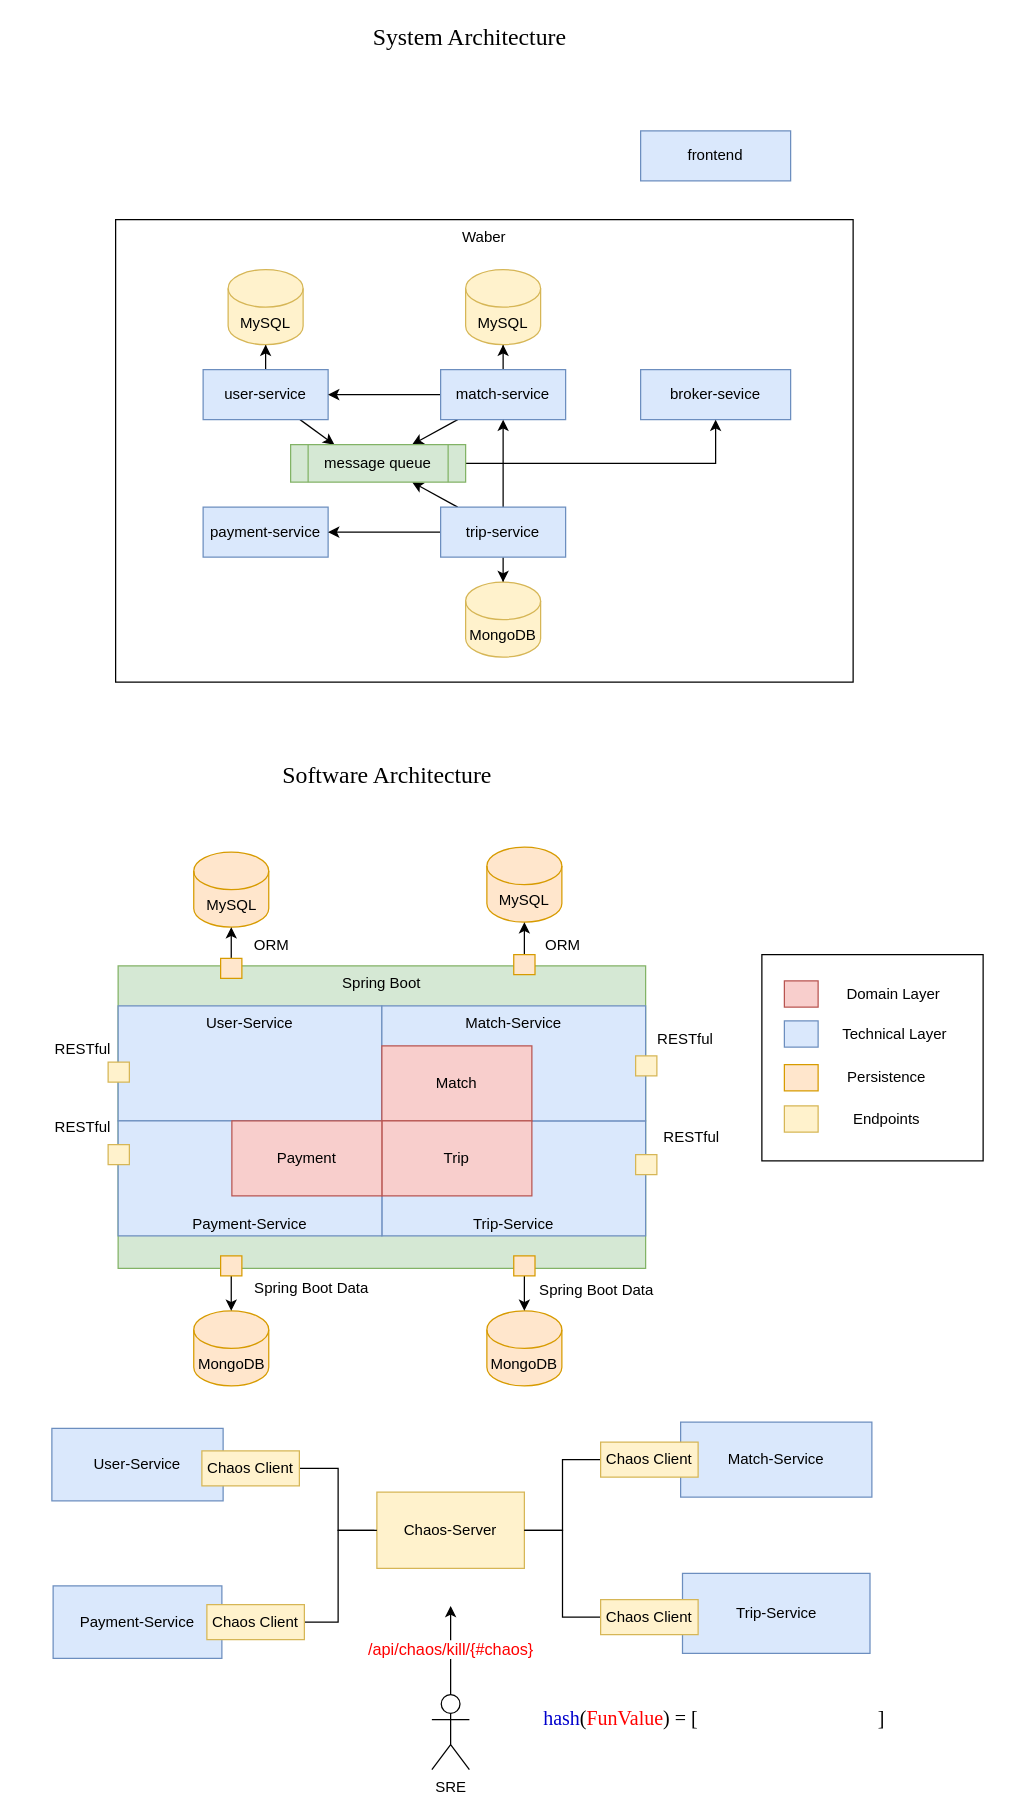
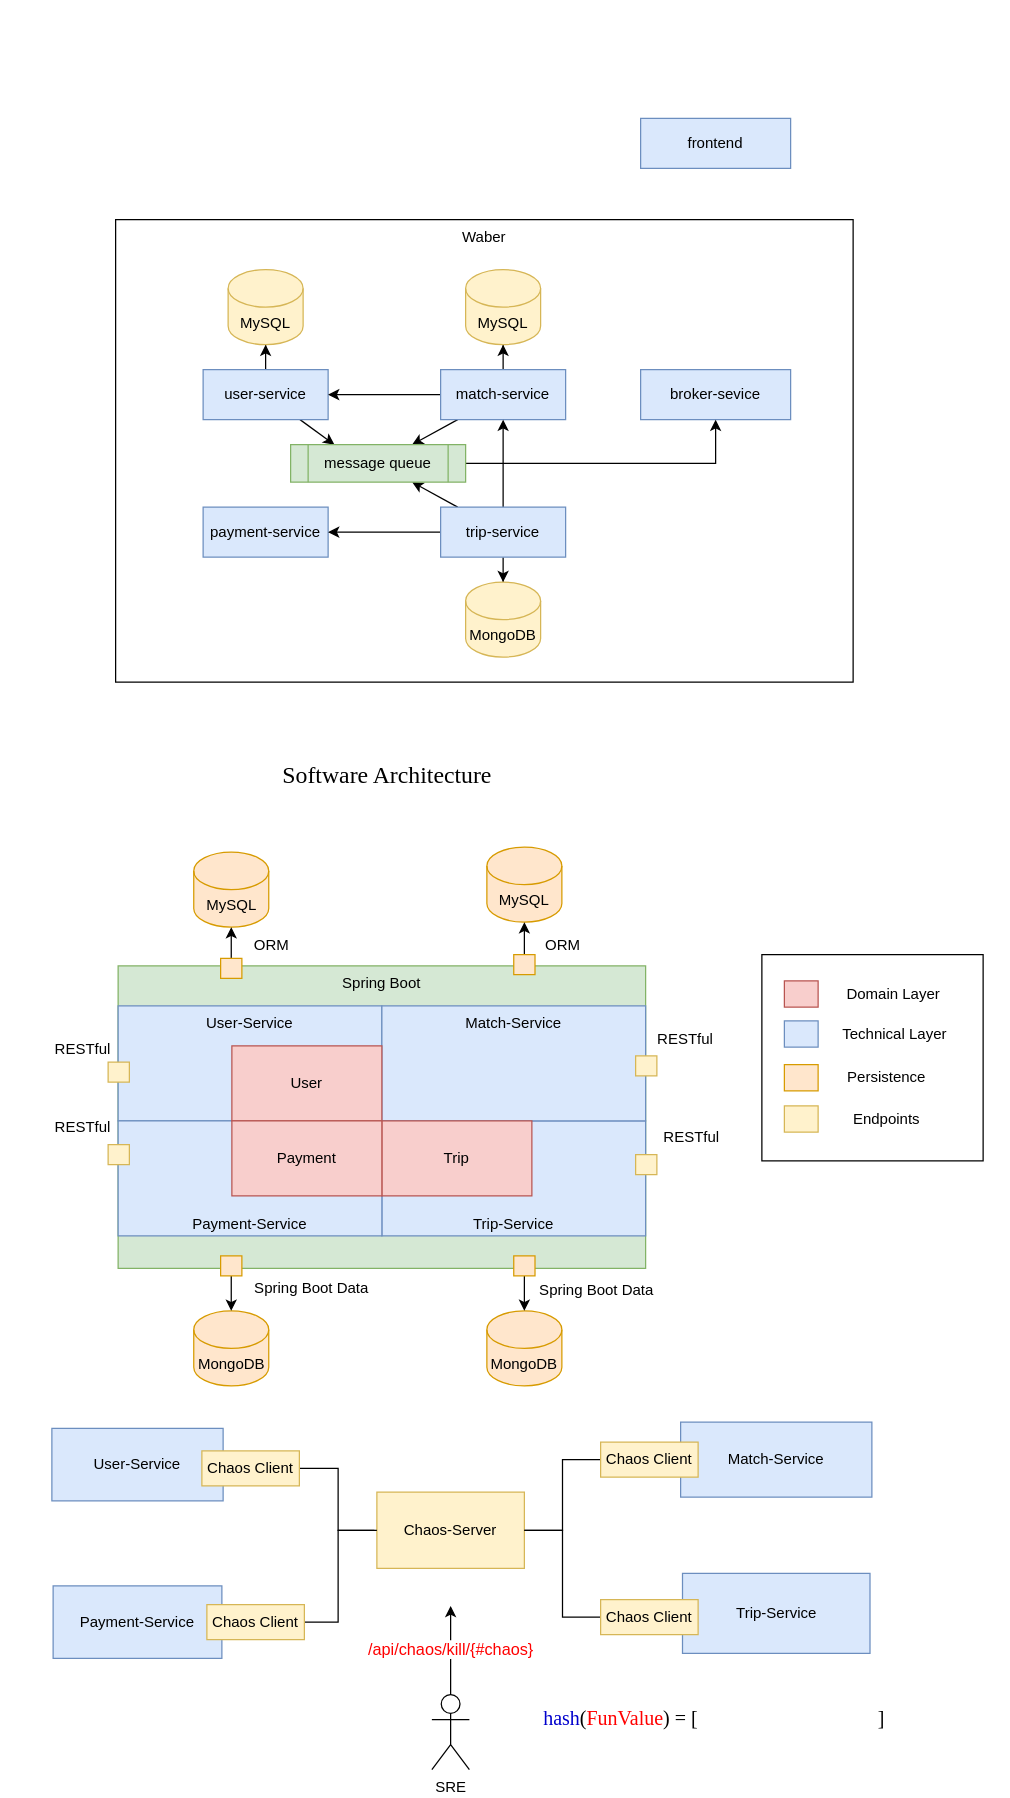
node "System Architecture": removed
node "frontend": moved (716, 156) -> (716, 143)
node "User": added
node "Match": removed
